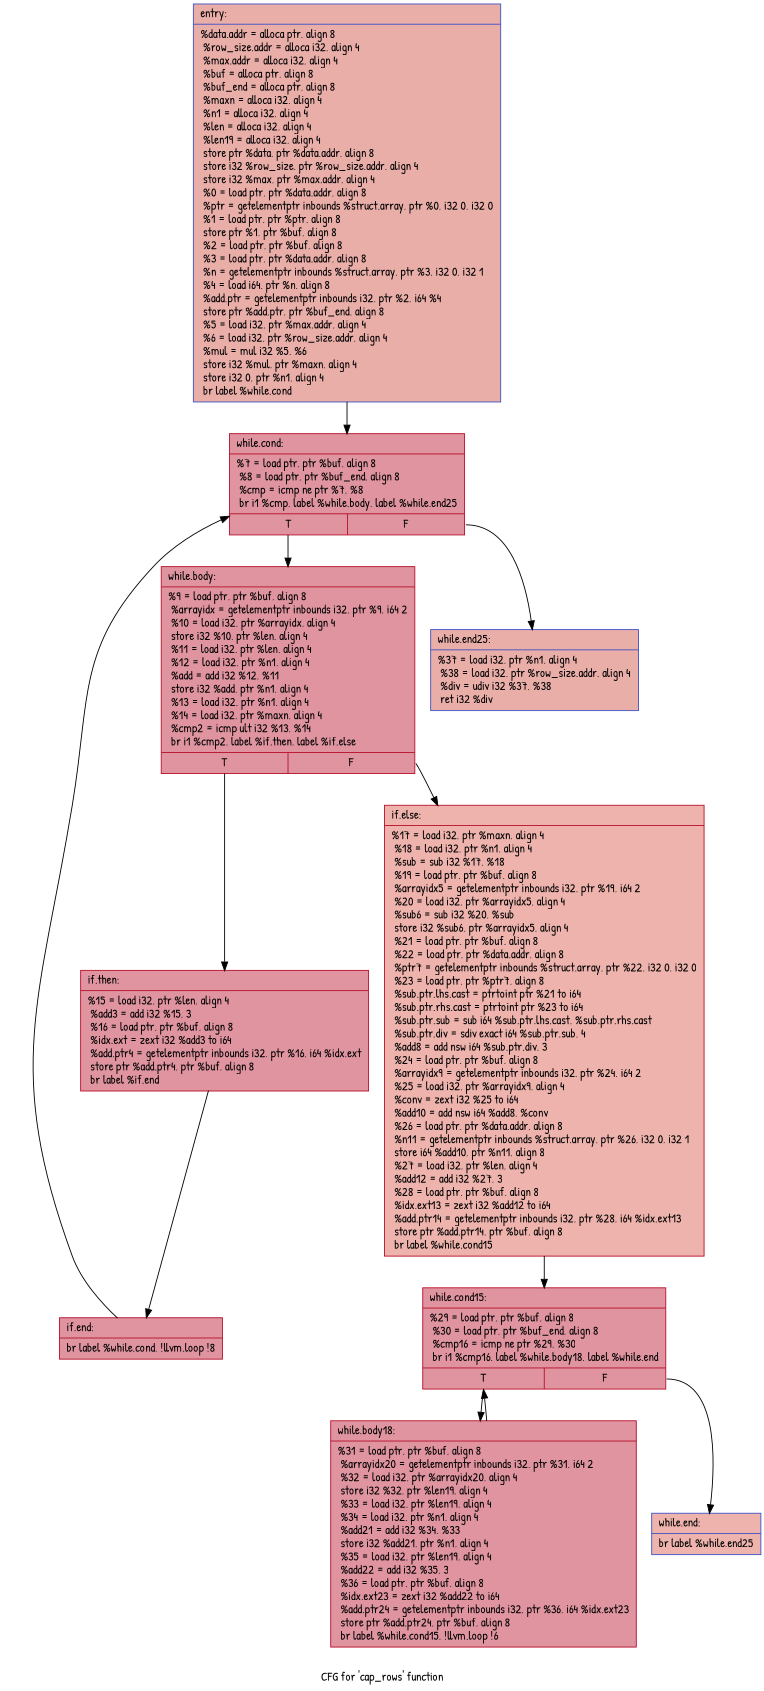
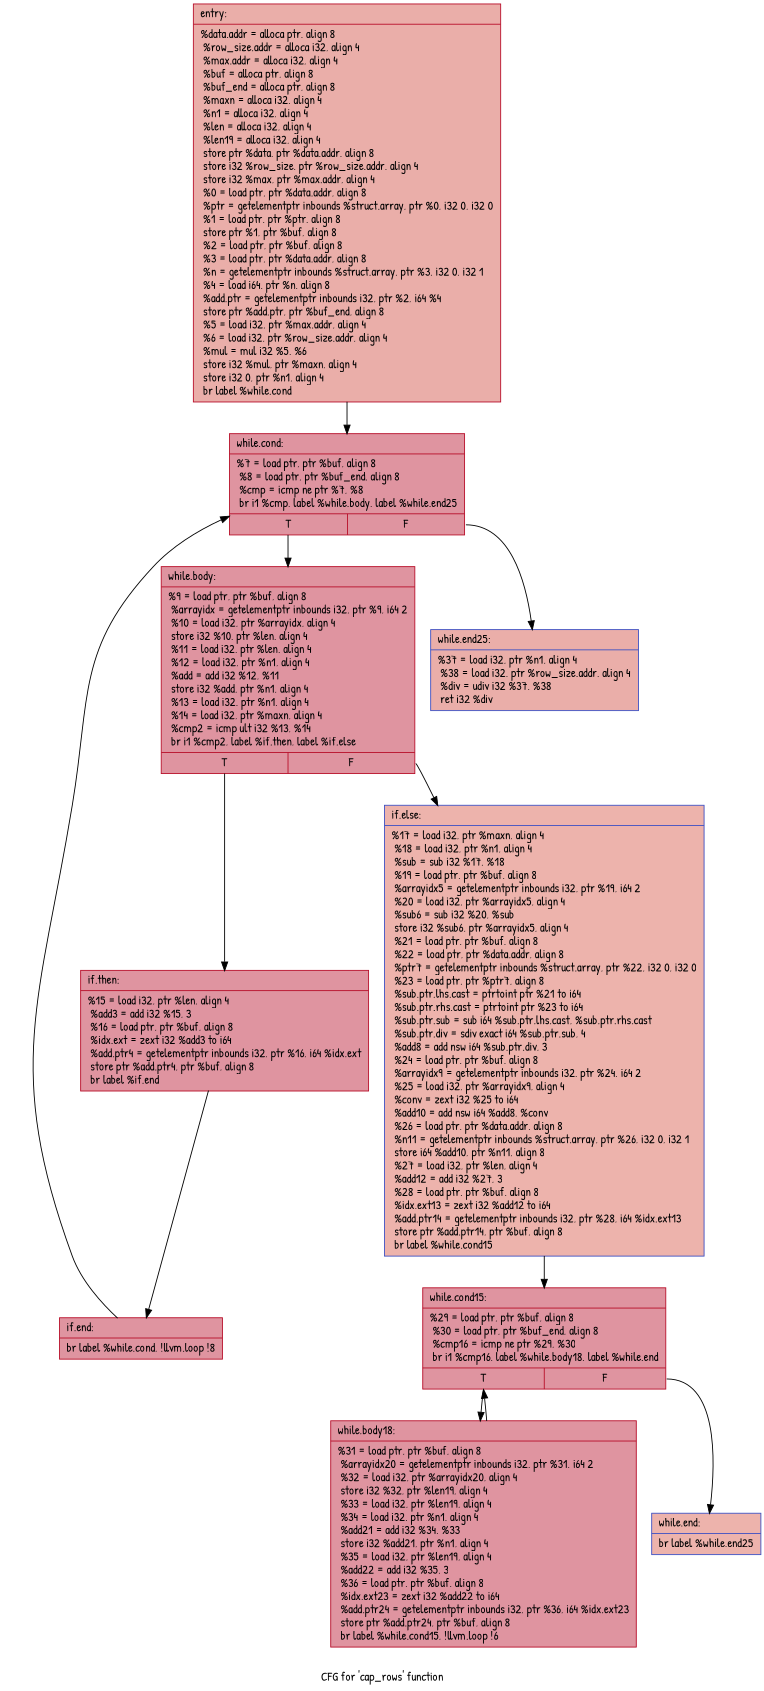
node "entry:": color #3d50c3ff -> #b70d28ff
node "if.else:": color #b70d28ff -> #3d50c3ff
